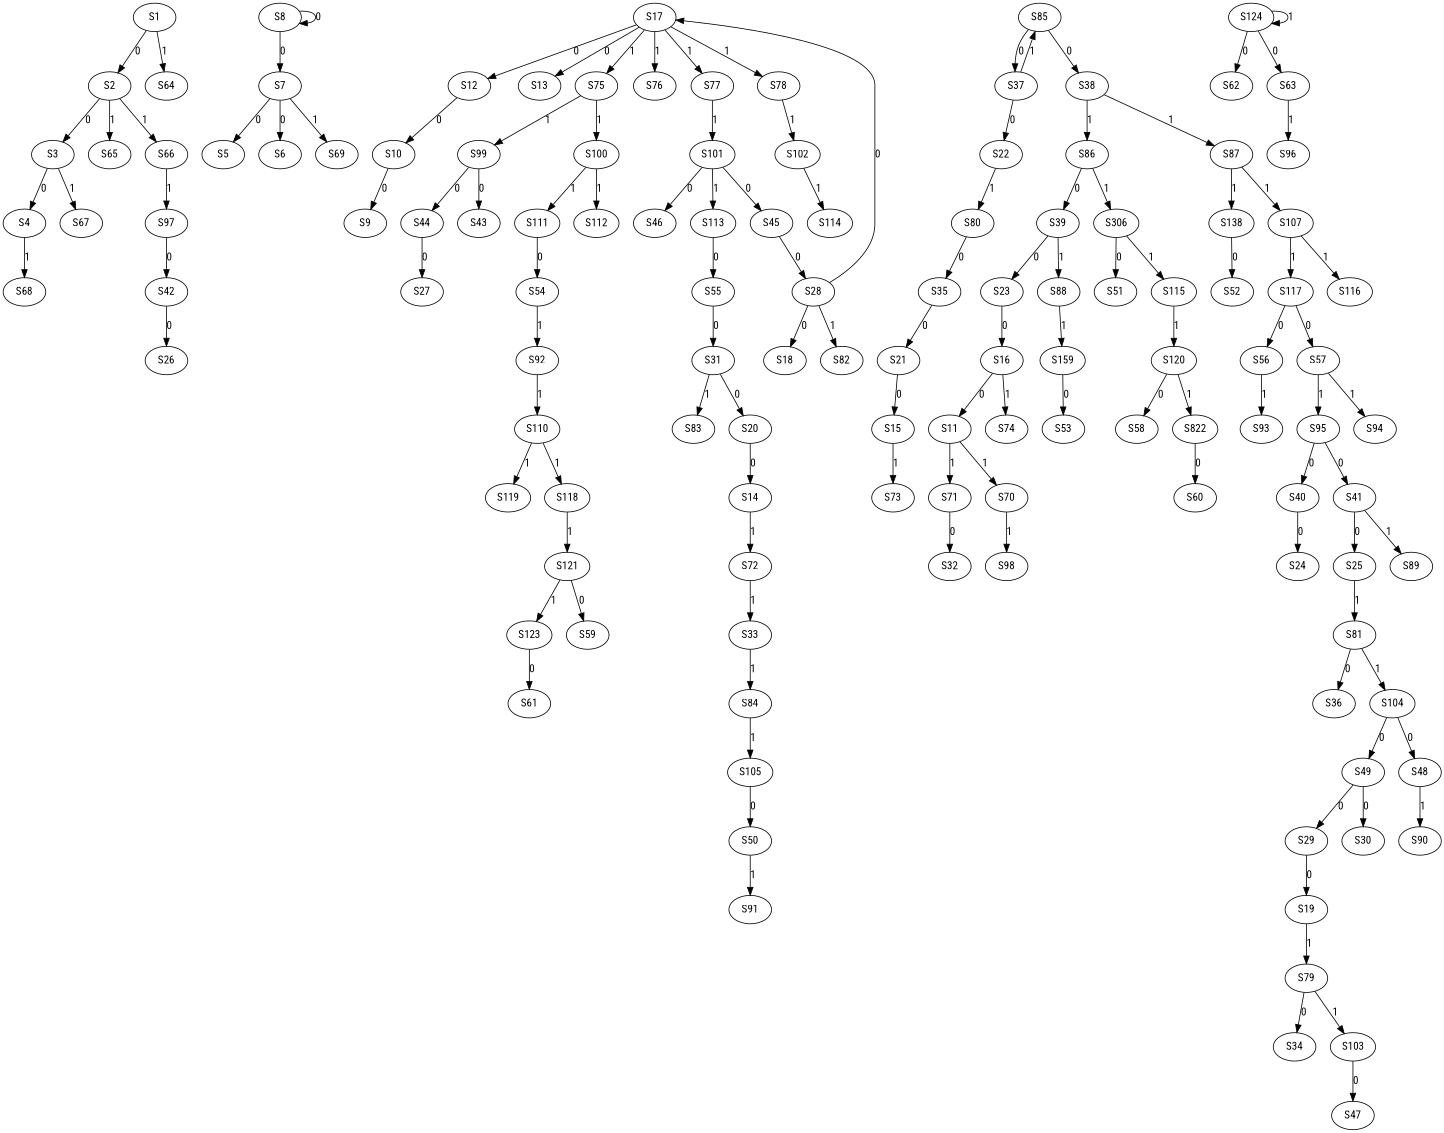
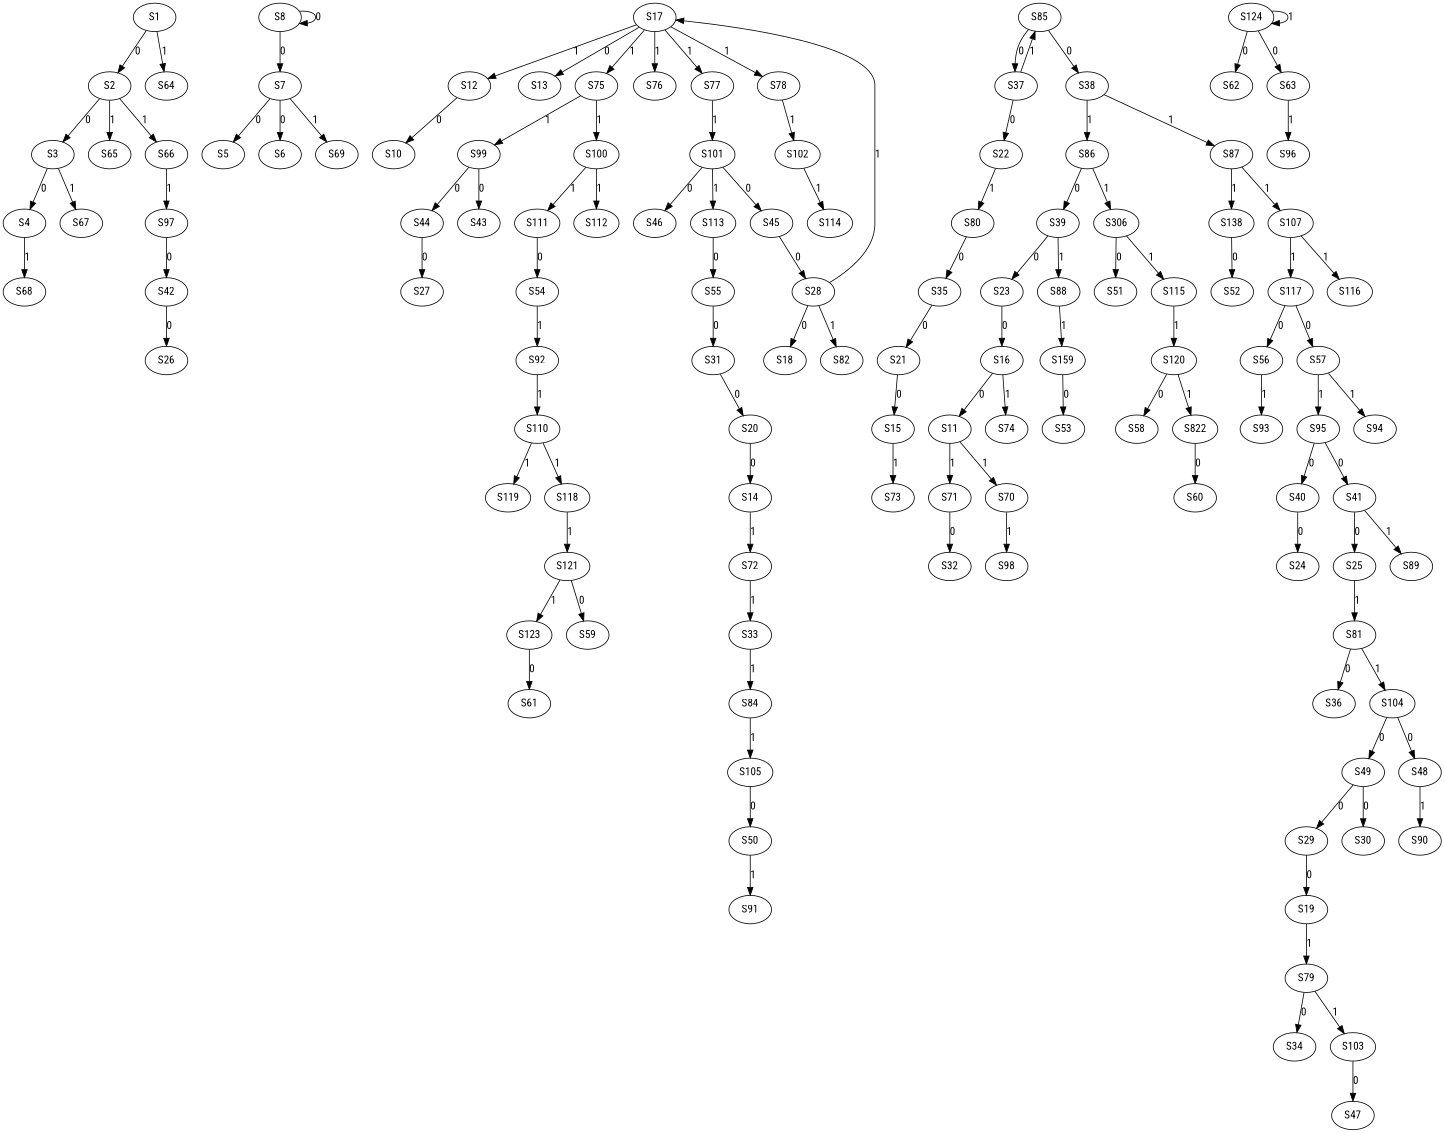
edge "S17" -> "S12": label "0" -> "1"
edge "S28" -> "S17": label "0" -> "1"
node "S9": removed
node "S83": removed
